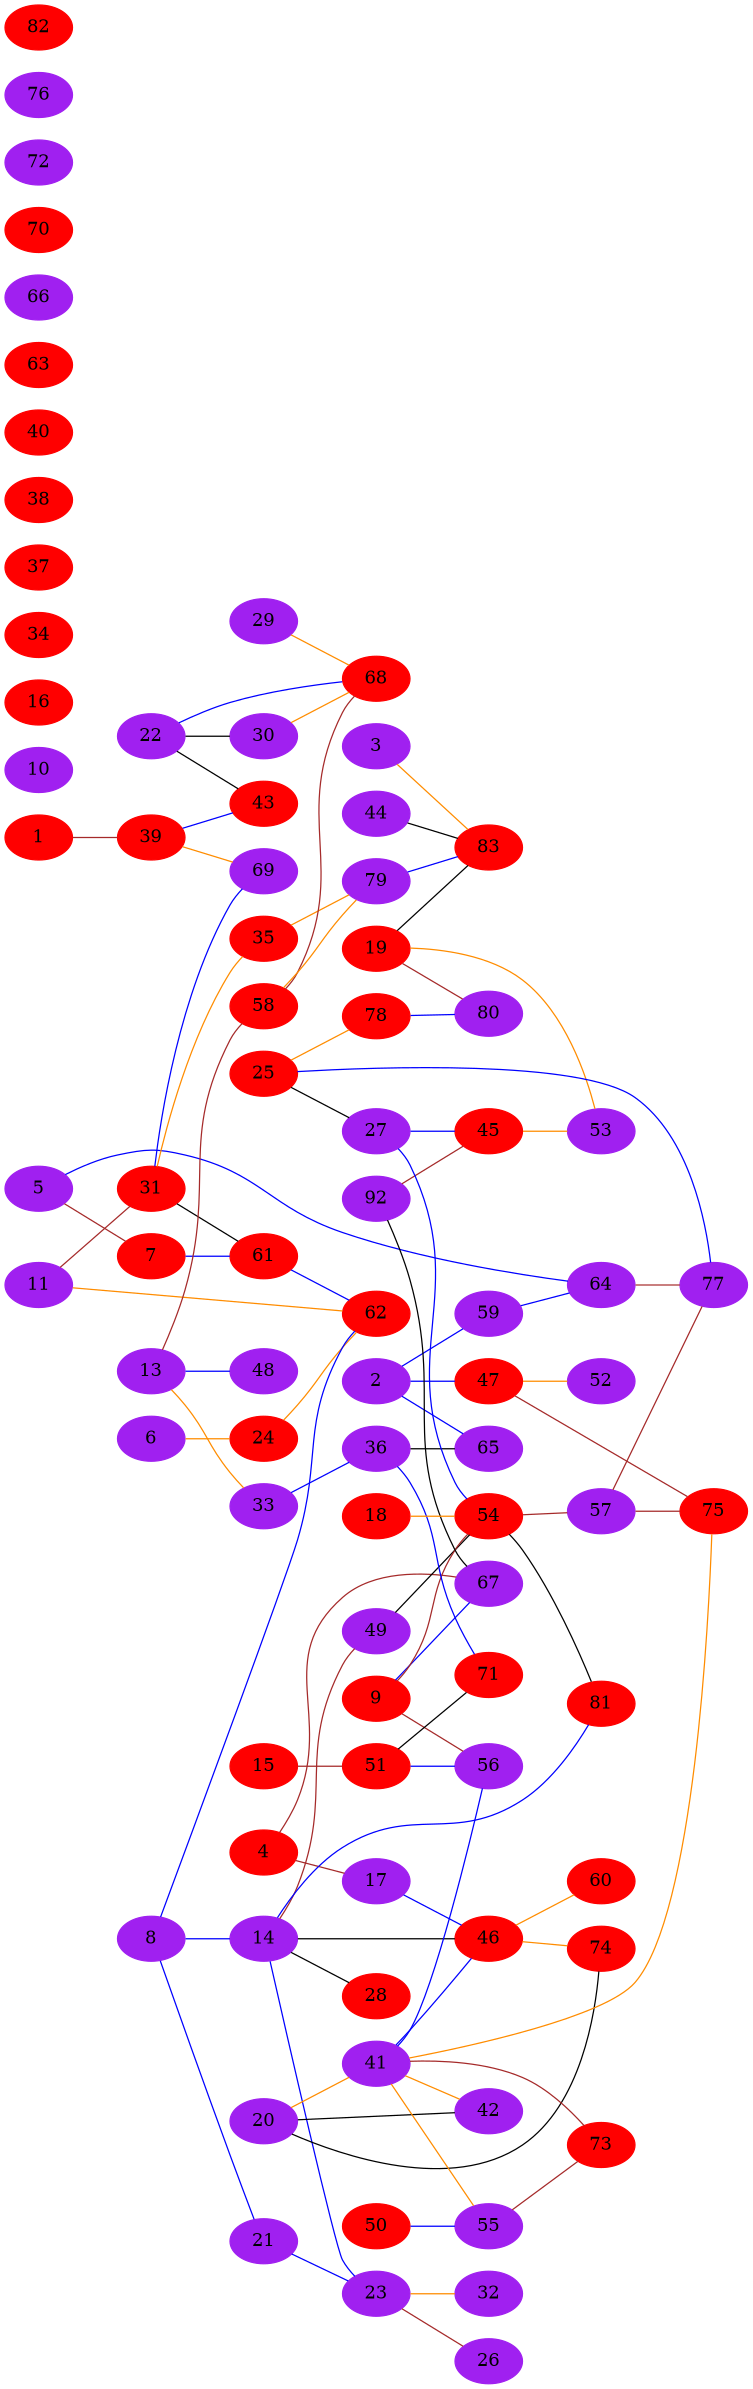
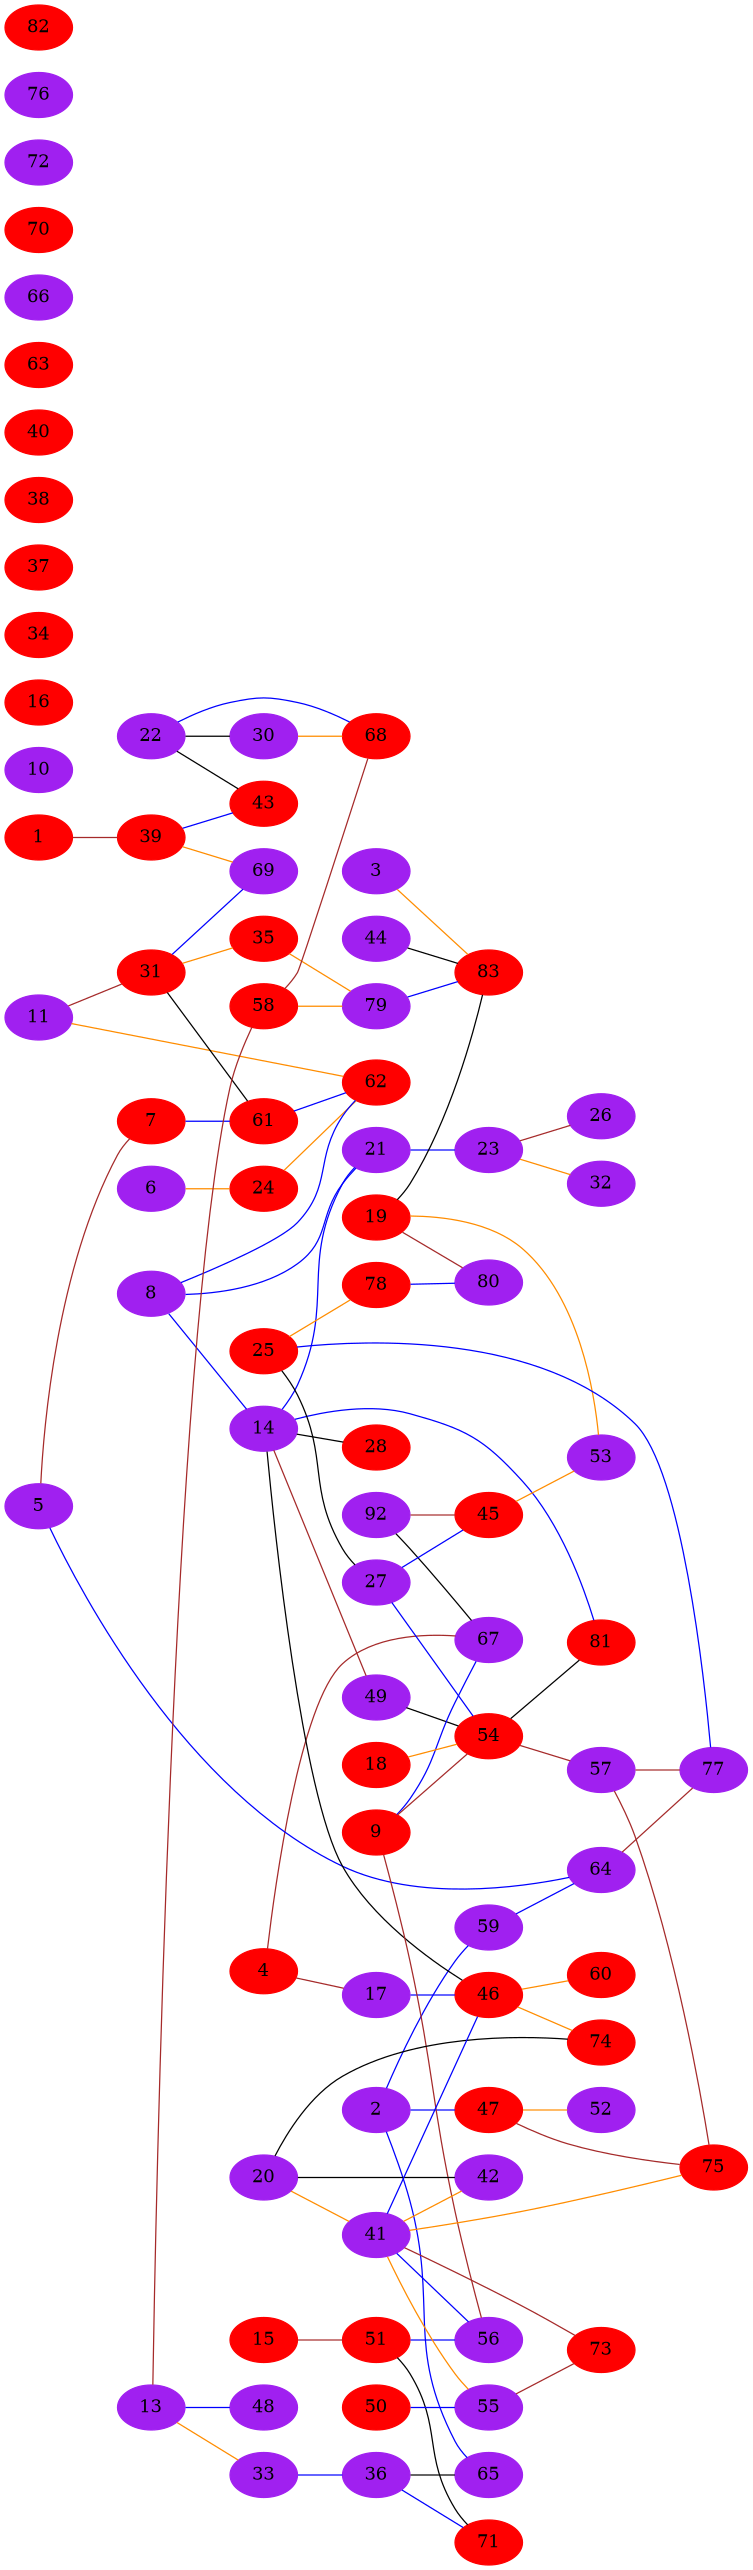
node "29": removed
edge "14" -- "23": now "14" -- "21"
